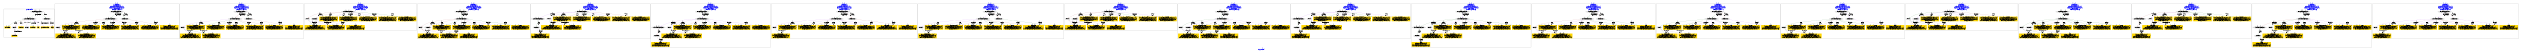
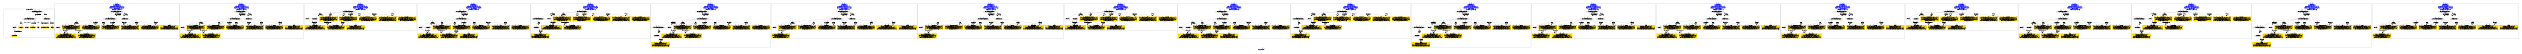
node "creationDate": removed
node "Dimensions": label "Dimensions" -> "Concept"
node "title": fillcolor gold -> lightgray
